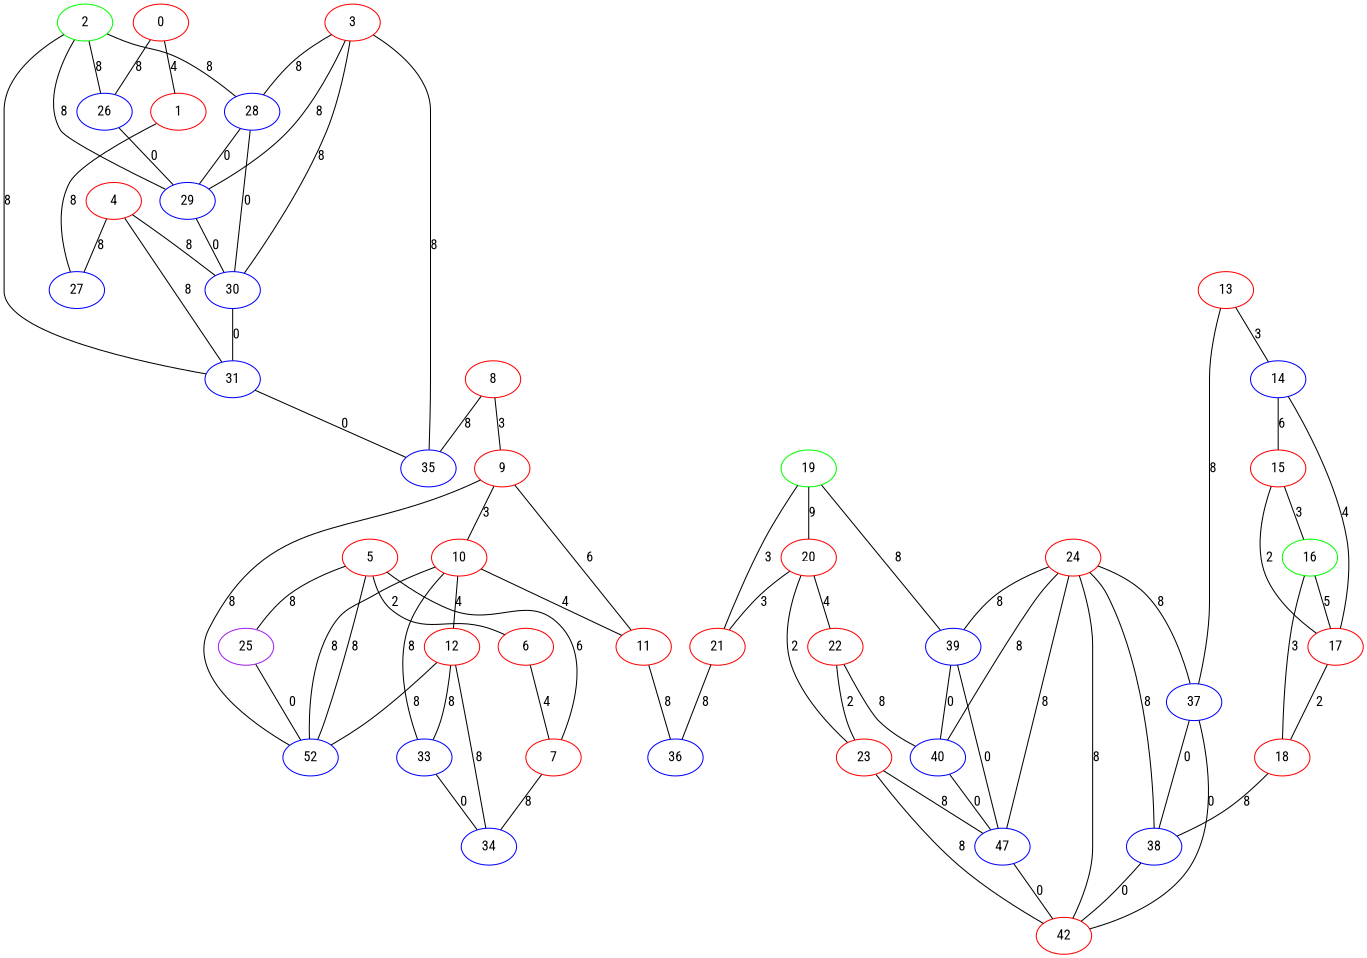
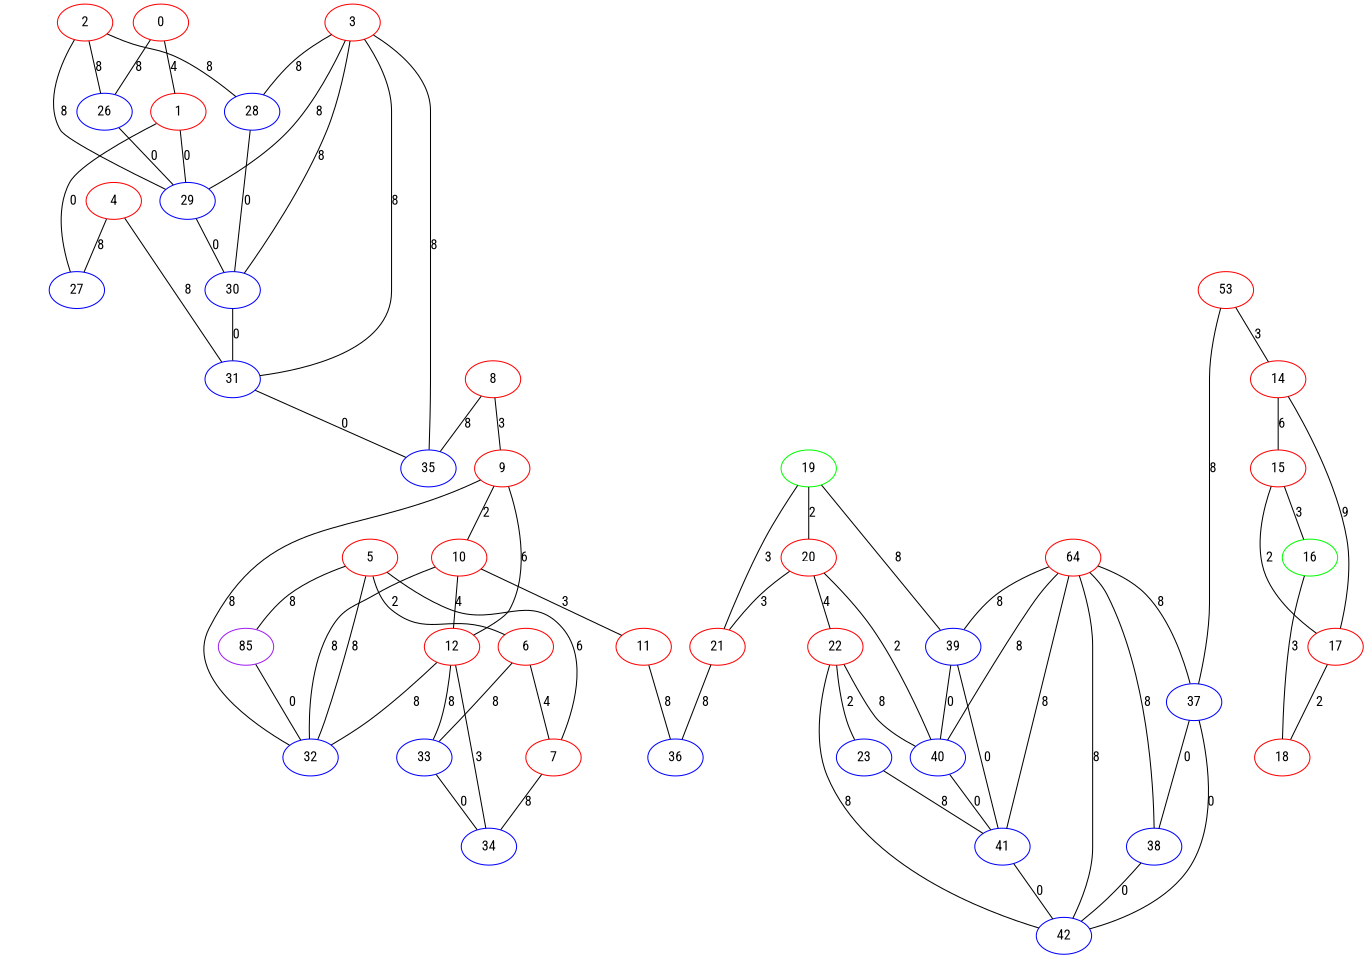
node "2": color green -> red
edge "28" -- "29": now "1" -- "29"
edge "1" -- "27": label "8" -> "0"
edge "4" -- "30": removed, label "8"
edge "2" -- "31": now "3" -- "31"
node "13": label "13" -> "53"
node "14": color blue -> red
edge "9" -- "10": label "3" -> "2"
edge "19" -- "20": label "9" -> "2"
edge "14" -- "17": label "4" -> "9"
edge "9" -- "11": now "9" -- "12"
node "24": label "24" -> "64"
edge "10" -- "11": label "4" -> "3"
edge "16" -- "17": removed, label "5"
node "25": label "25" -> "85"
edge "10" -- "33": now "6" -- "33"
edge "20" -- "23": now "20" -- "40"
node "52": label "52" -> "32"
edge "12" -- "34": label "8" -> "3"
node "23": color red -> blue
edge "18" -- "38": removed, label "8"
node "47": label "47" -> "41"
edge "23" -- "42": now "22" -- "42"
node "42": color red -> blue
